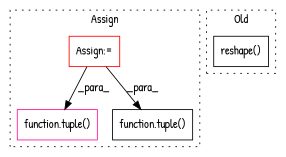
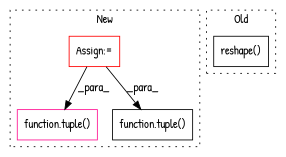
cluster "Assign": label "Assign" -> "New"
